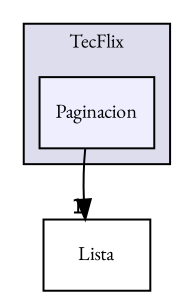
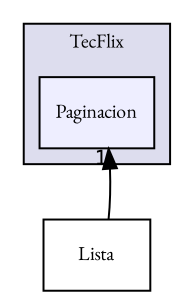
edge "Paginacion" -> "Lista": reversed
